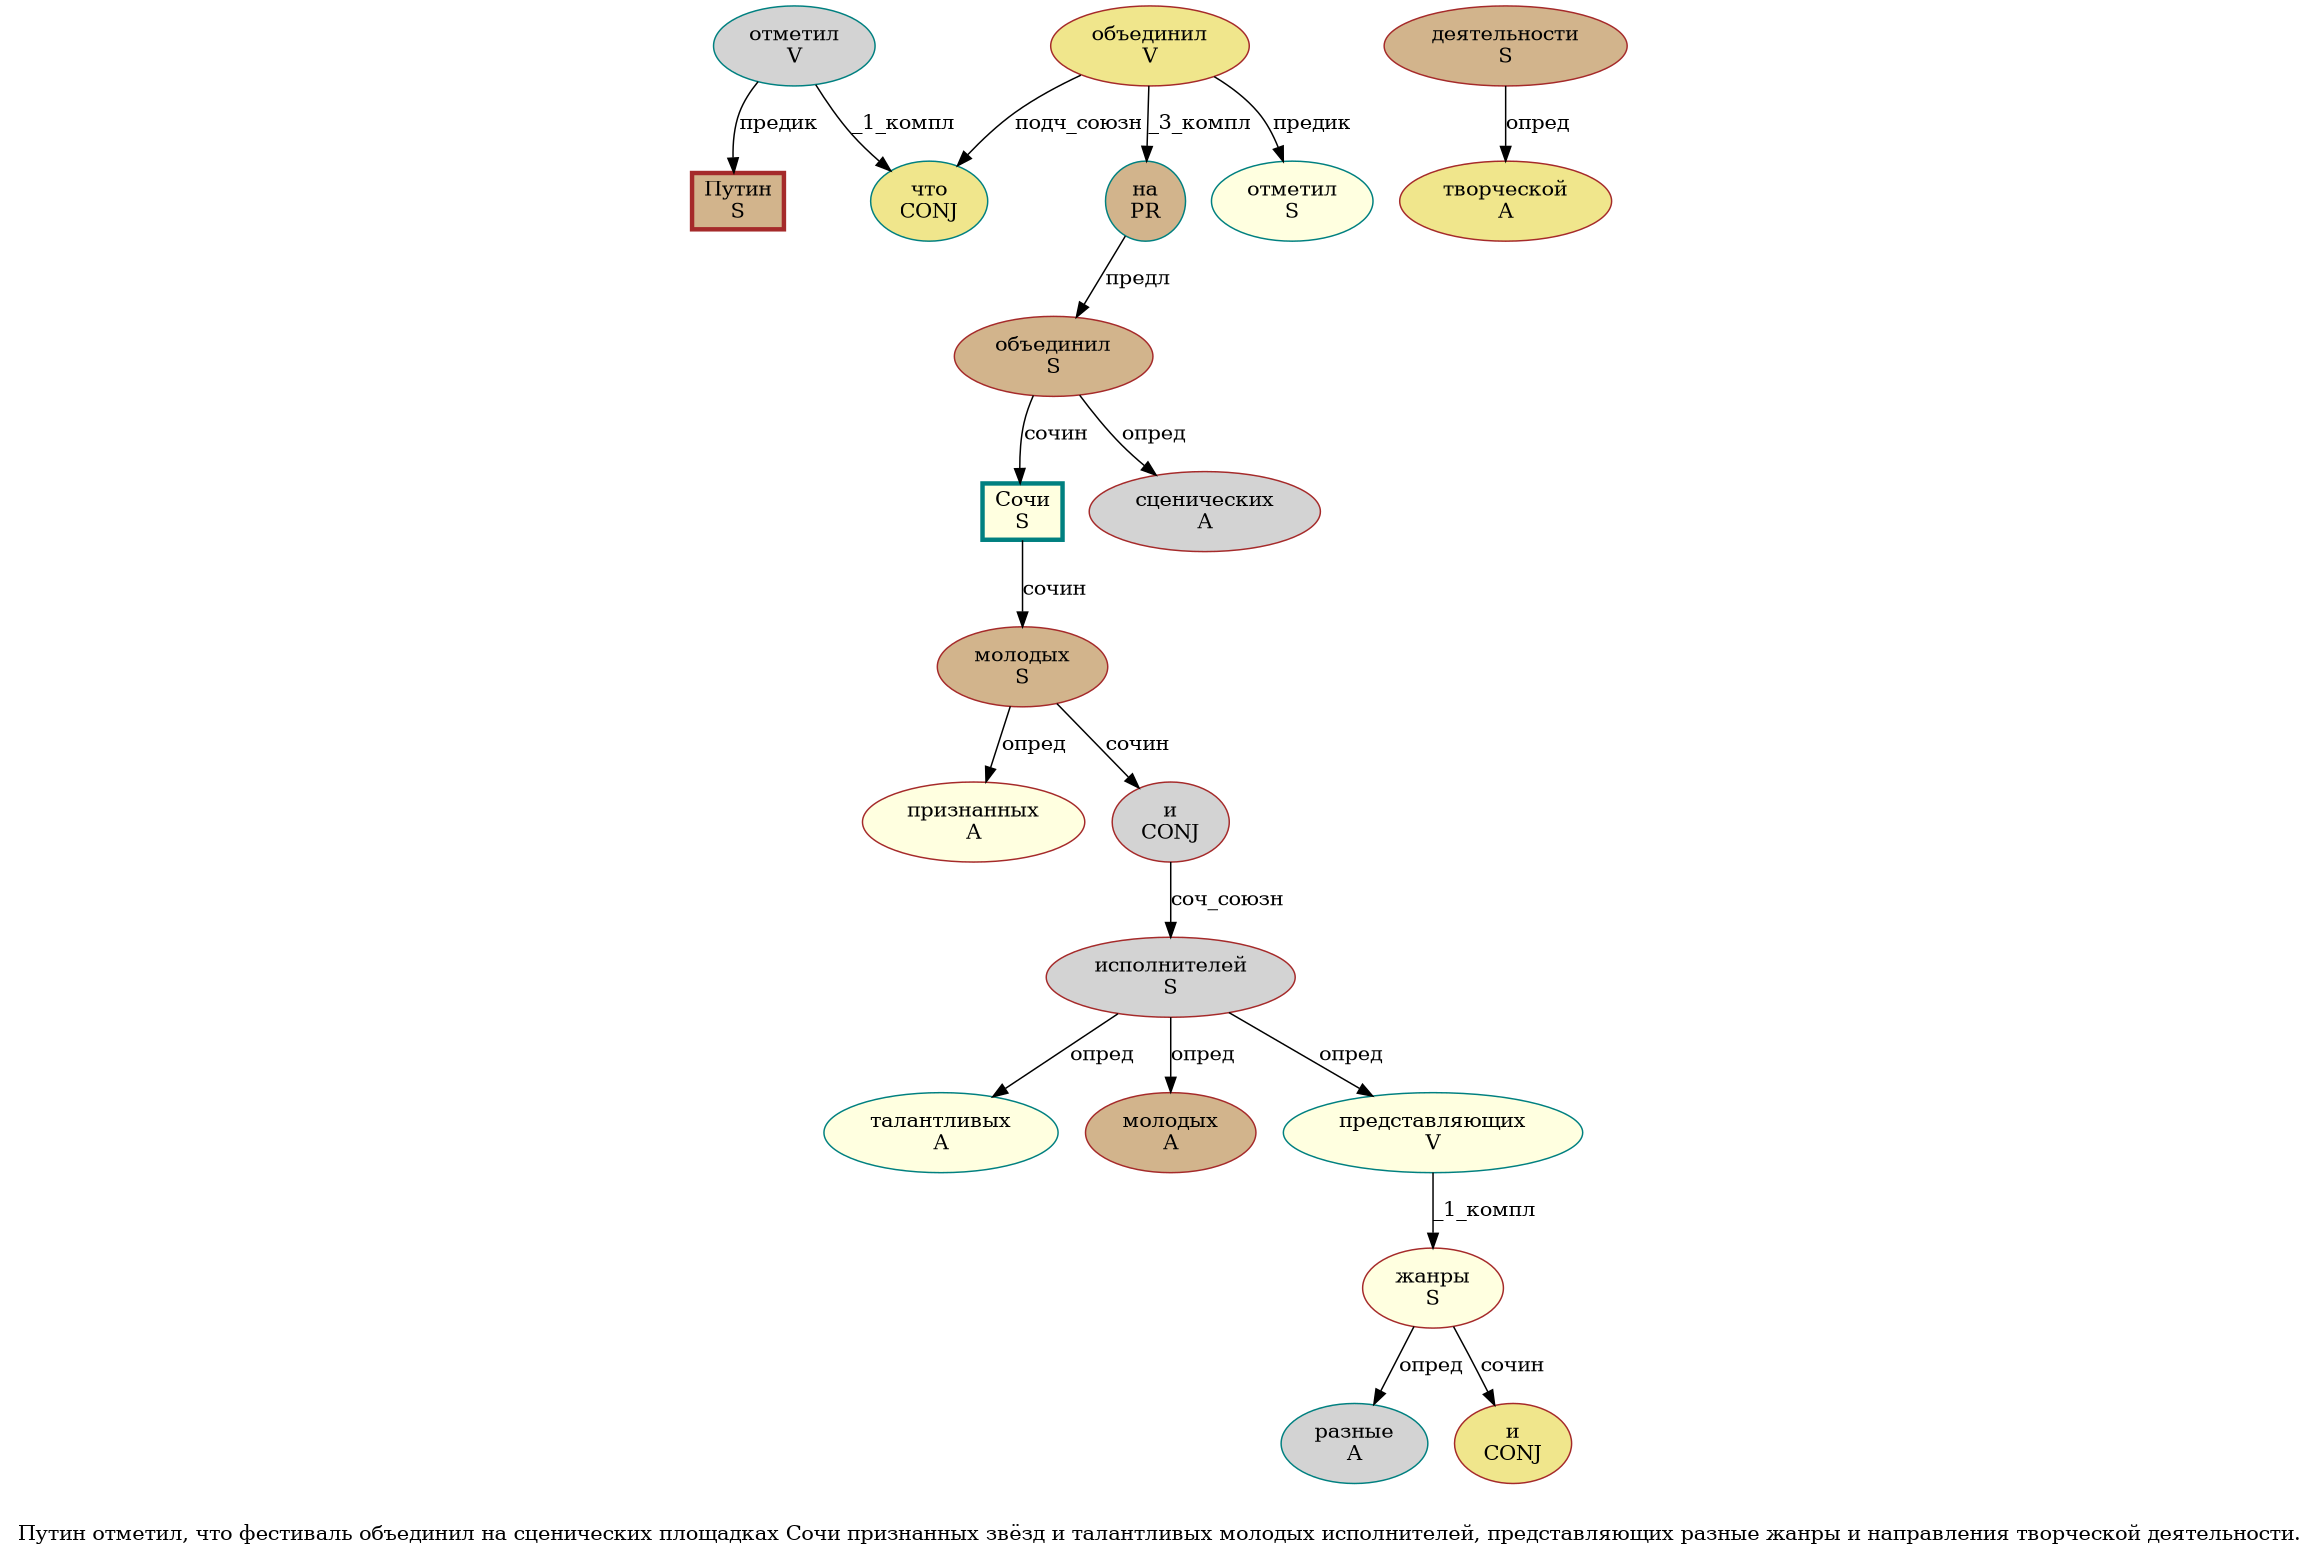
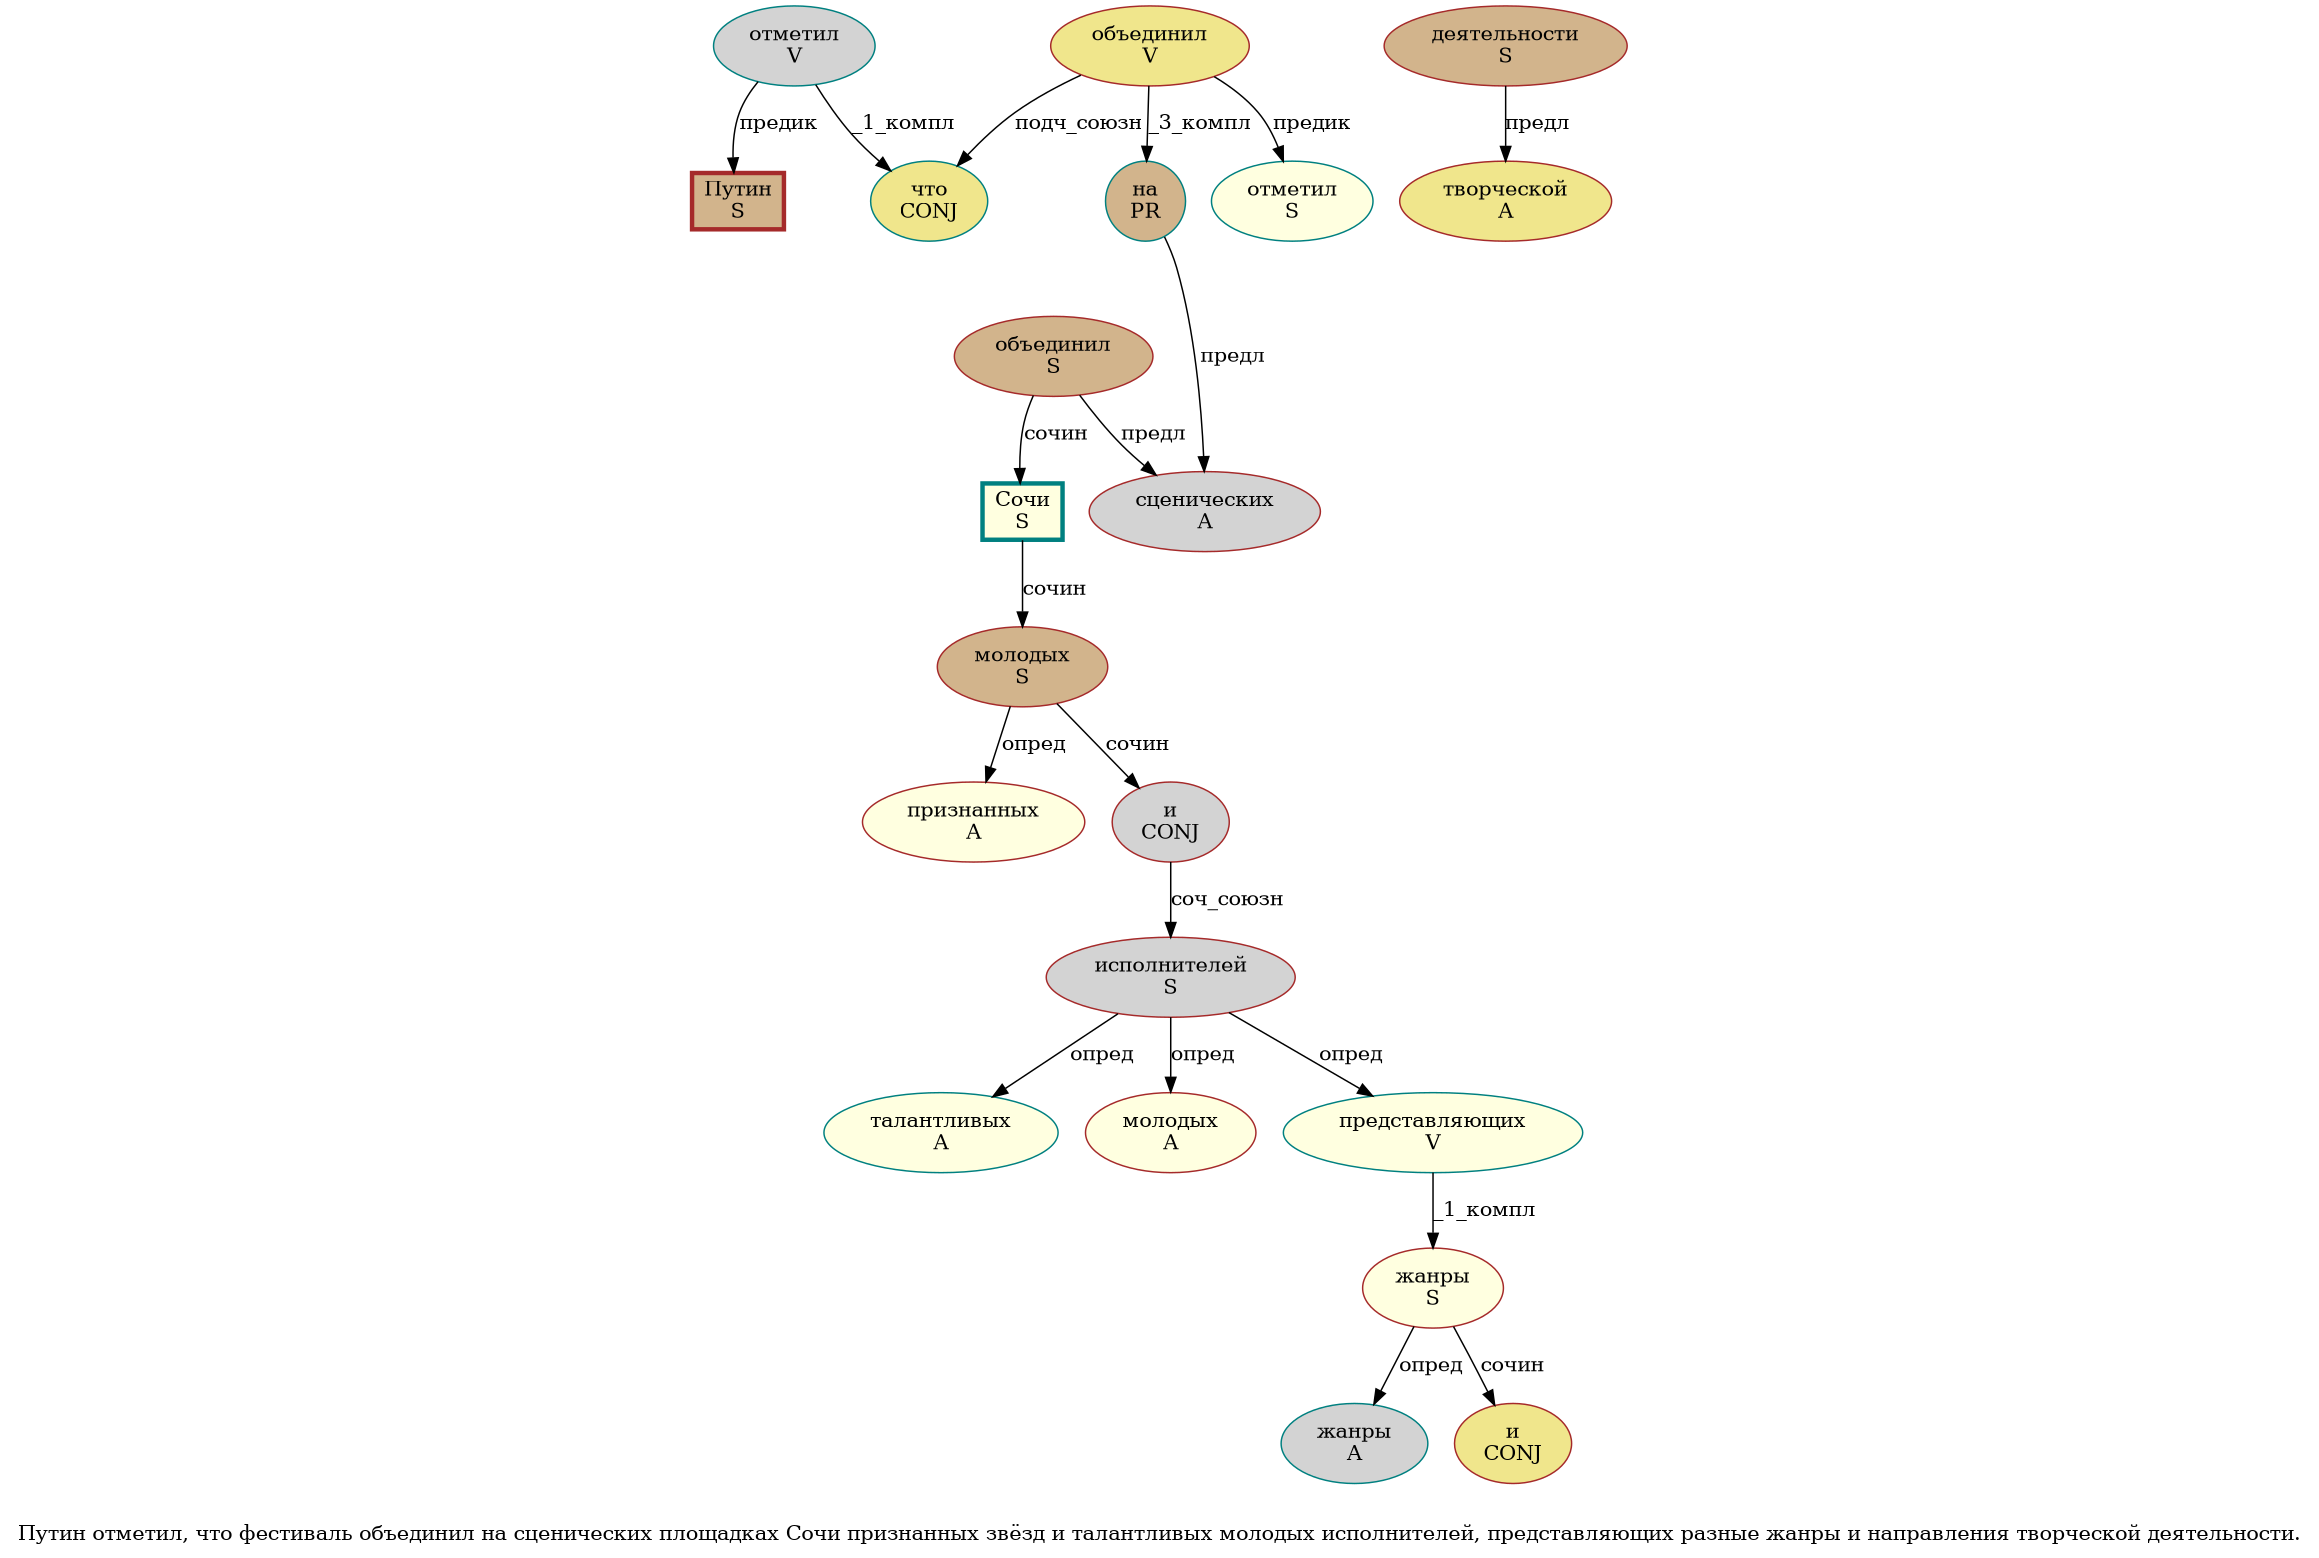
edge "деятельности S" -> "творческой A": label "опред" -> "предл"
edge "на PR" -> "объединил S": now "на PR" -> "сценических A"
edge "объединил S" -> "сценических A": label "опред" -> "предл"
node "молодых A": fillcolor tan -> lightyellow
node "разные A": label "разные A" -> "жанры A"
